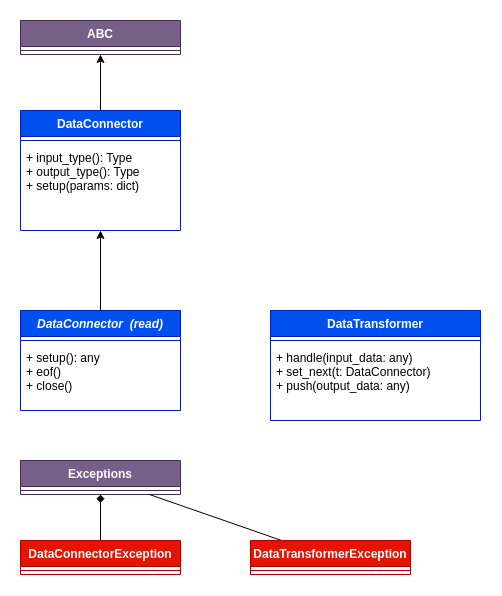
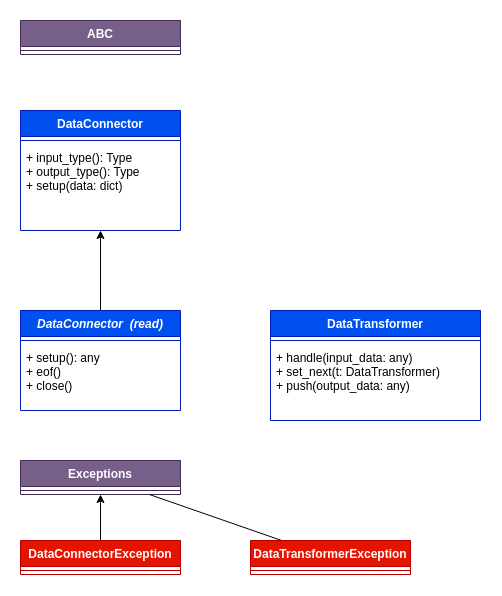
edge "DataConnector" -> "ABC": removed
node "+ input_type(): Type + output_type(): Type + setup(params: dict)": label "+ input_type(): Type + output_type(): Type + setup(params: dict)" -> "+ input_type(): Type + output_type(): Type + setup(data: dict)"
node "+ handle(input_data: any) + set_next(t: DataConnector) + push(output_data: any)": label "+ handle(input_data: any) + set_next(t: DataConnector) + push(output_data: any)" -> "+ handle(input_data: any) + set_next(t: DataTransformer) + push(output_data: any)"
edge "DataConnectorException" -> "Exceptions": arrowhead diamond -> classic
